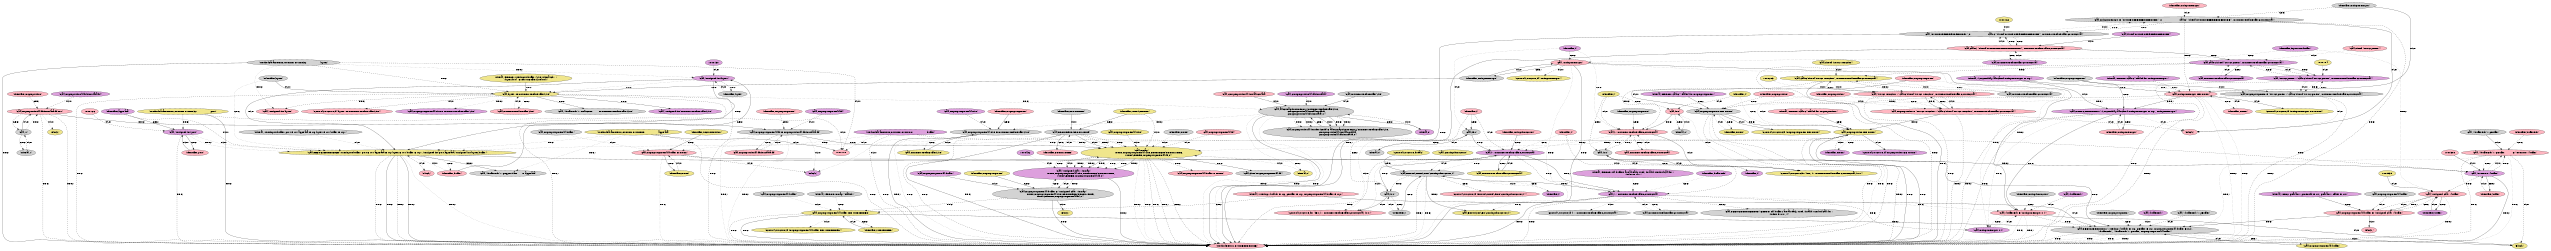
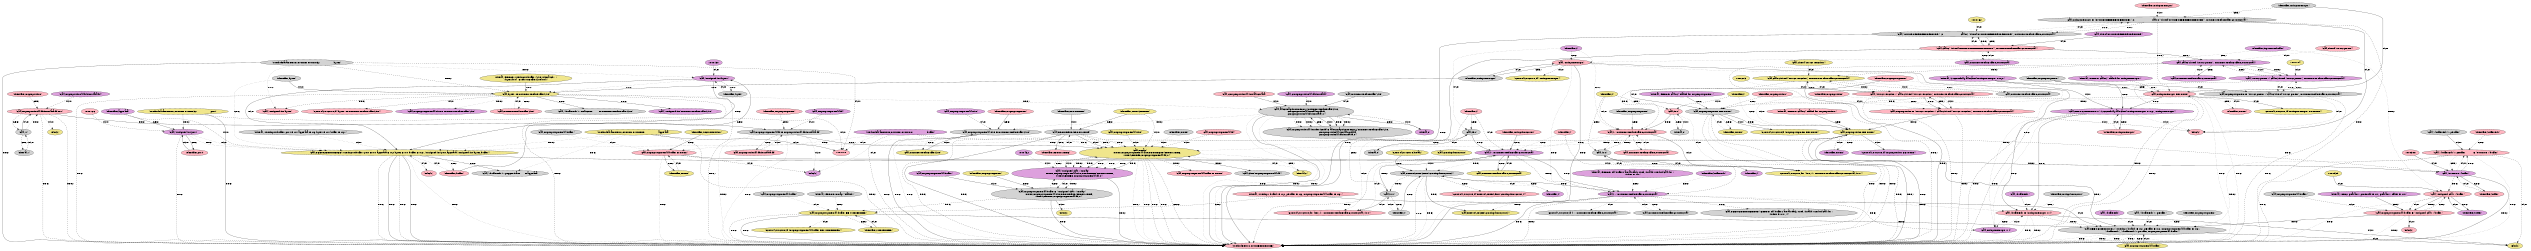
edge "(Call,m_pInput_pmem[i].buffer = (unsigned char *)buffer)" -> "(MethodReturn,OMX_ERRORTYPE)": added, label "DDG:"
